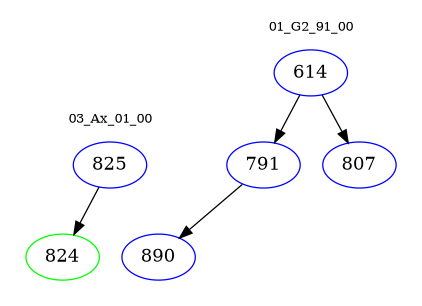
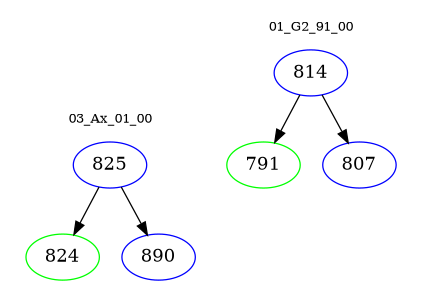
node "614": label "614" -> "814"
node "791": color blue -> green
edge "791" -> "890": now "825" -> "890"
